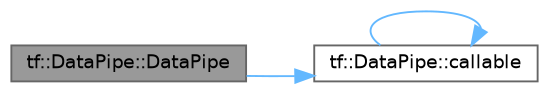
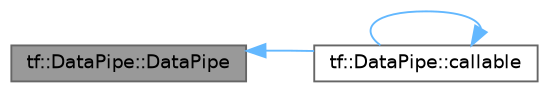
edge "tf::DataPipe::DataPipe" -> "tf::DataPipe::callable": reversed
